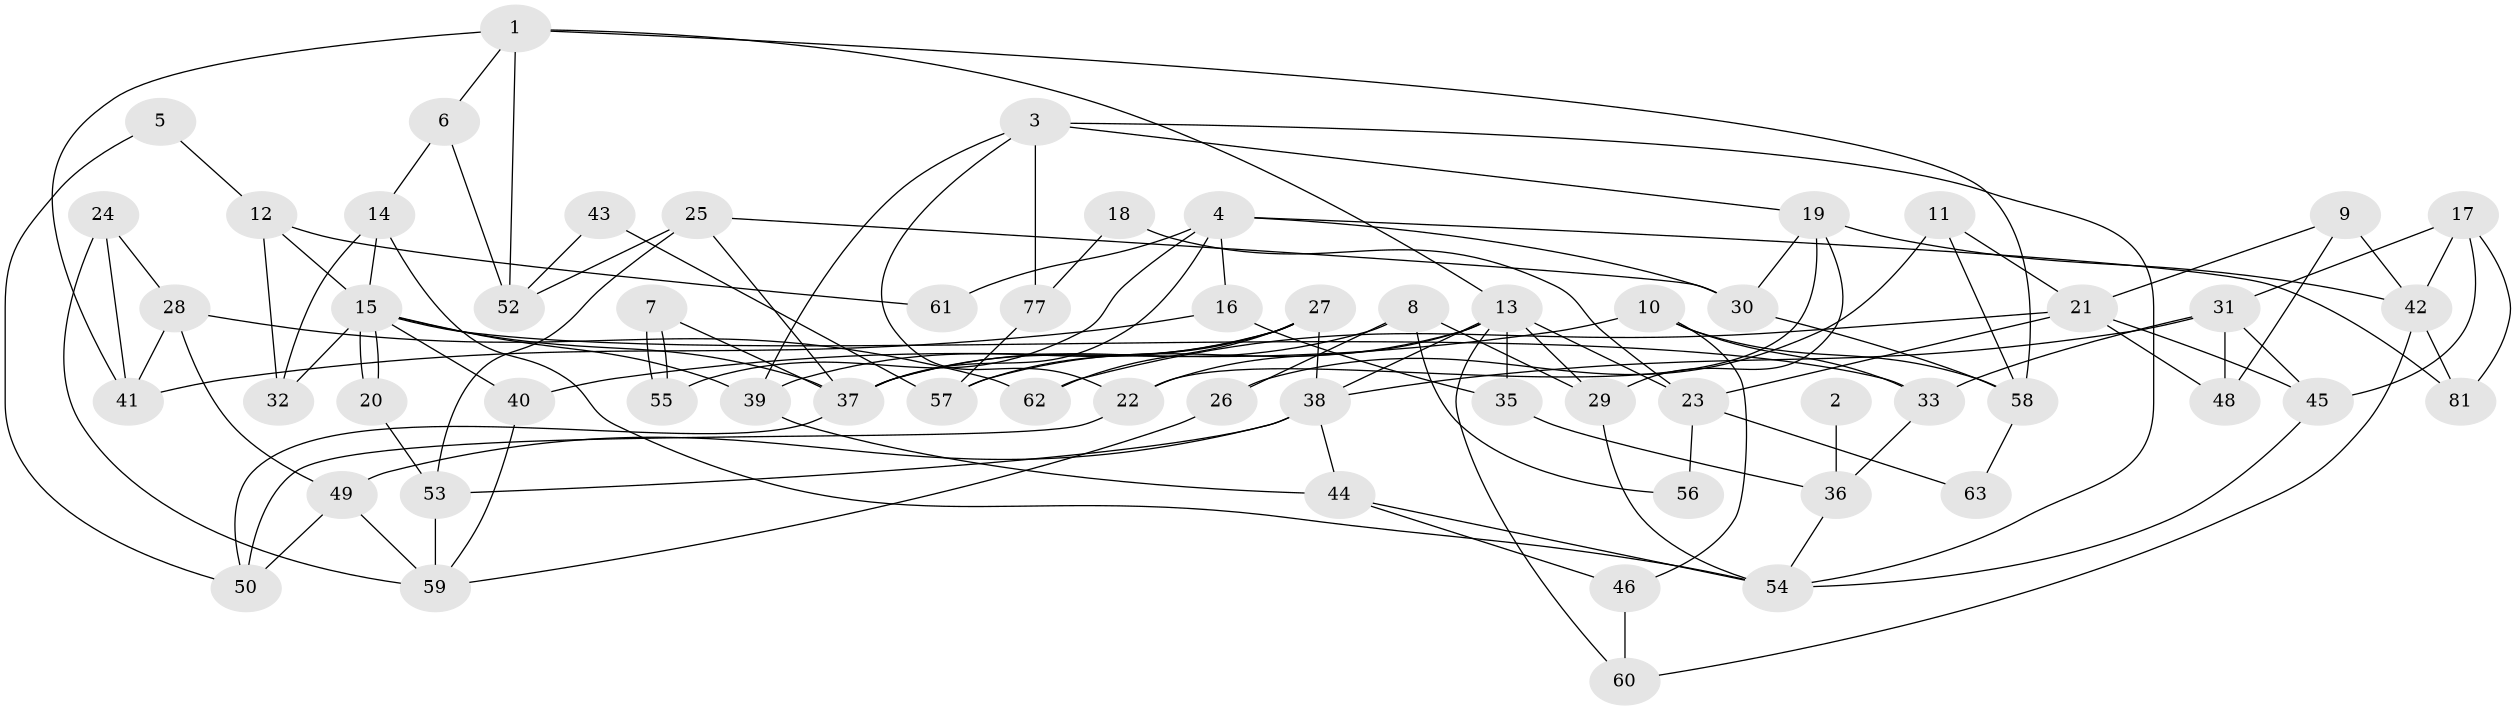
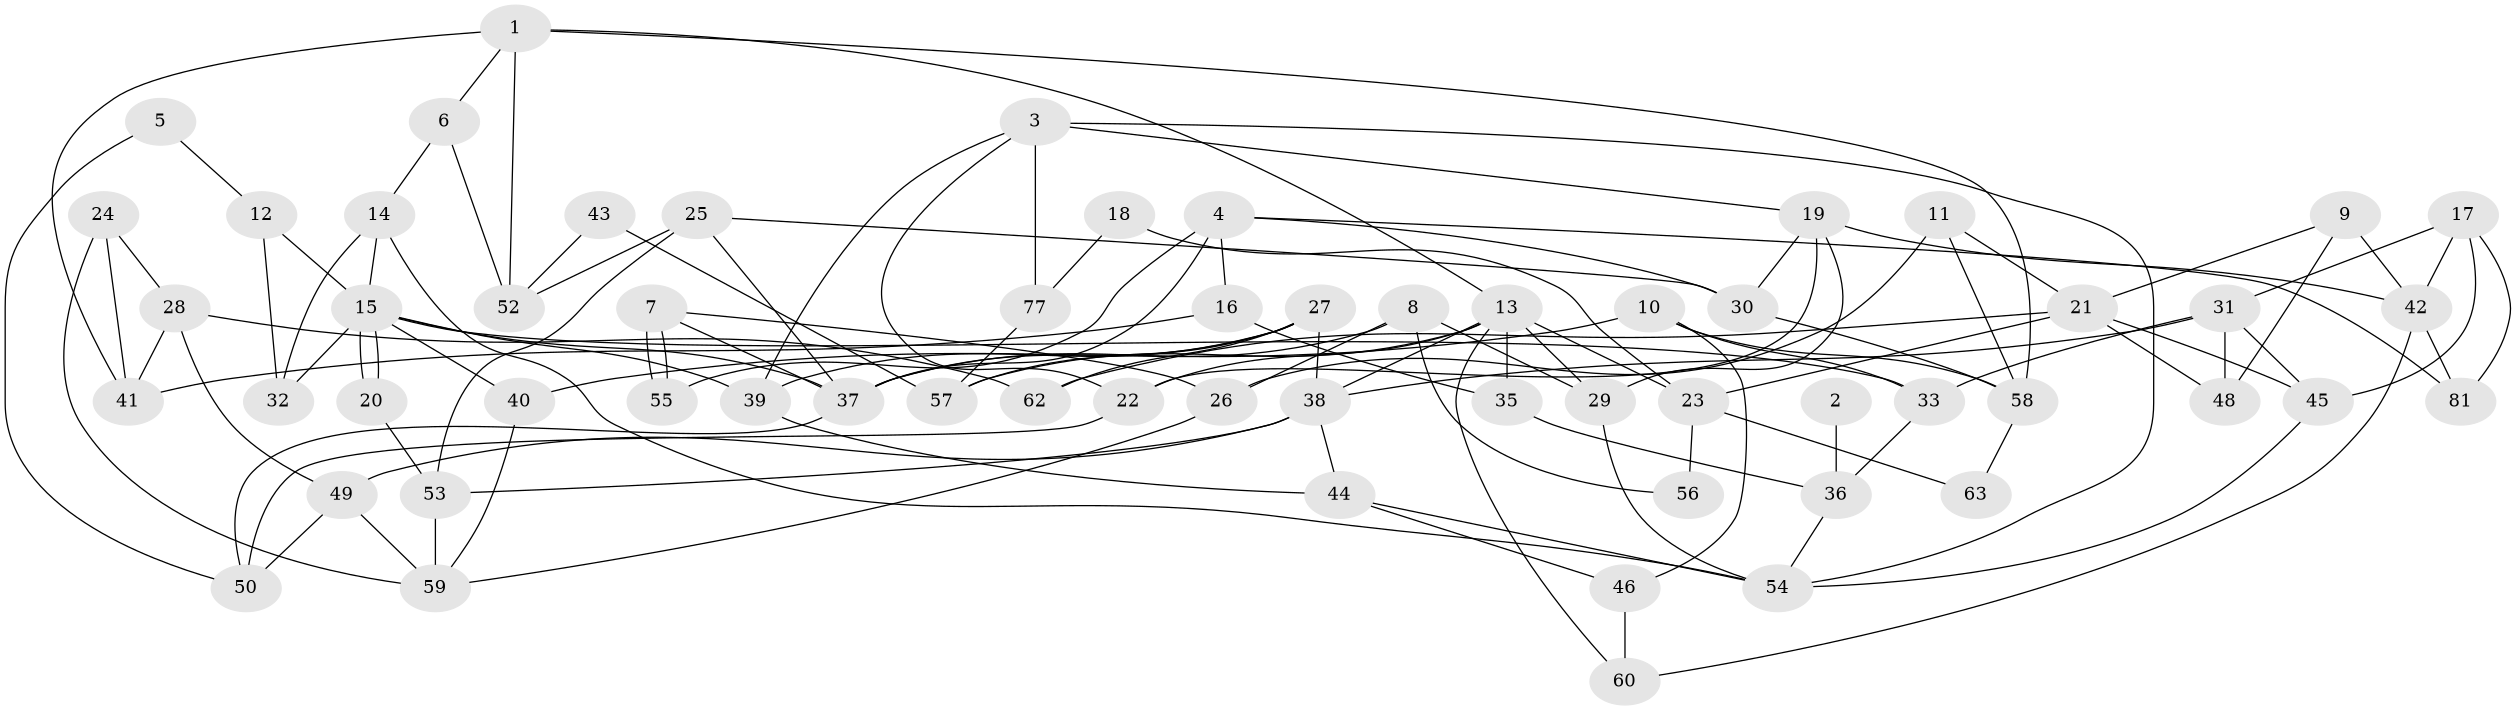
node "61": removed
edge "7" -- "26": added
